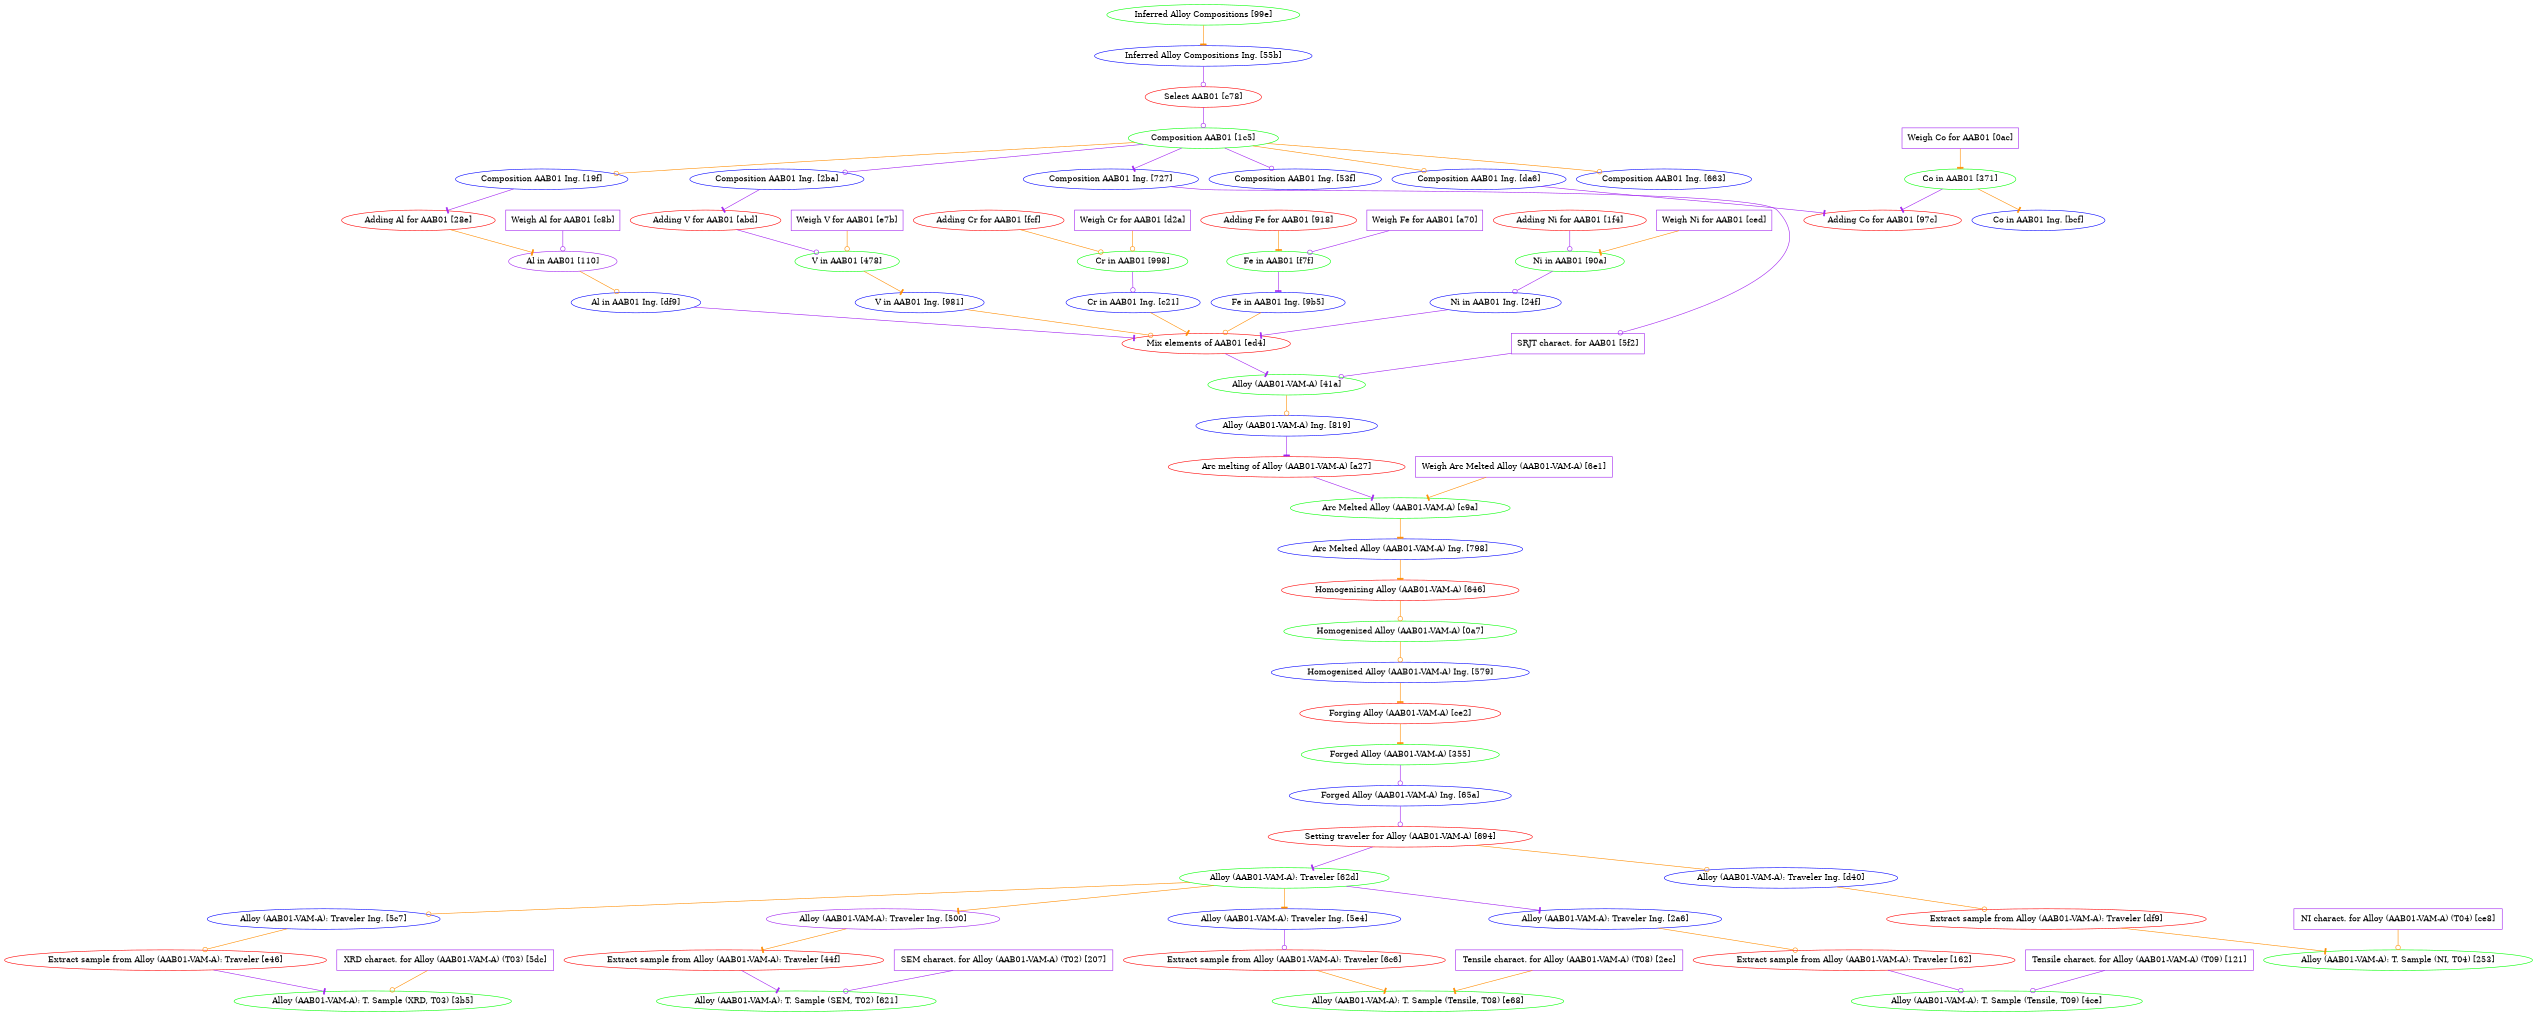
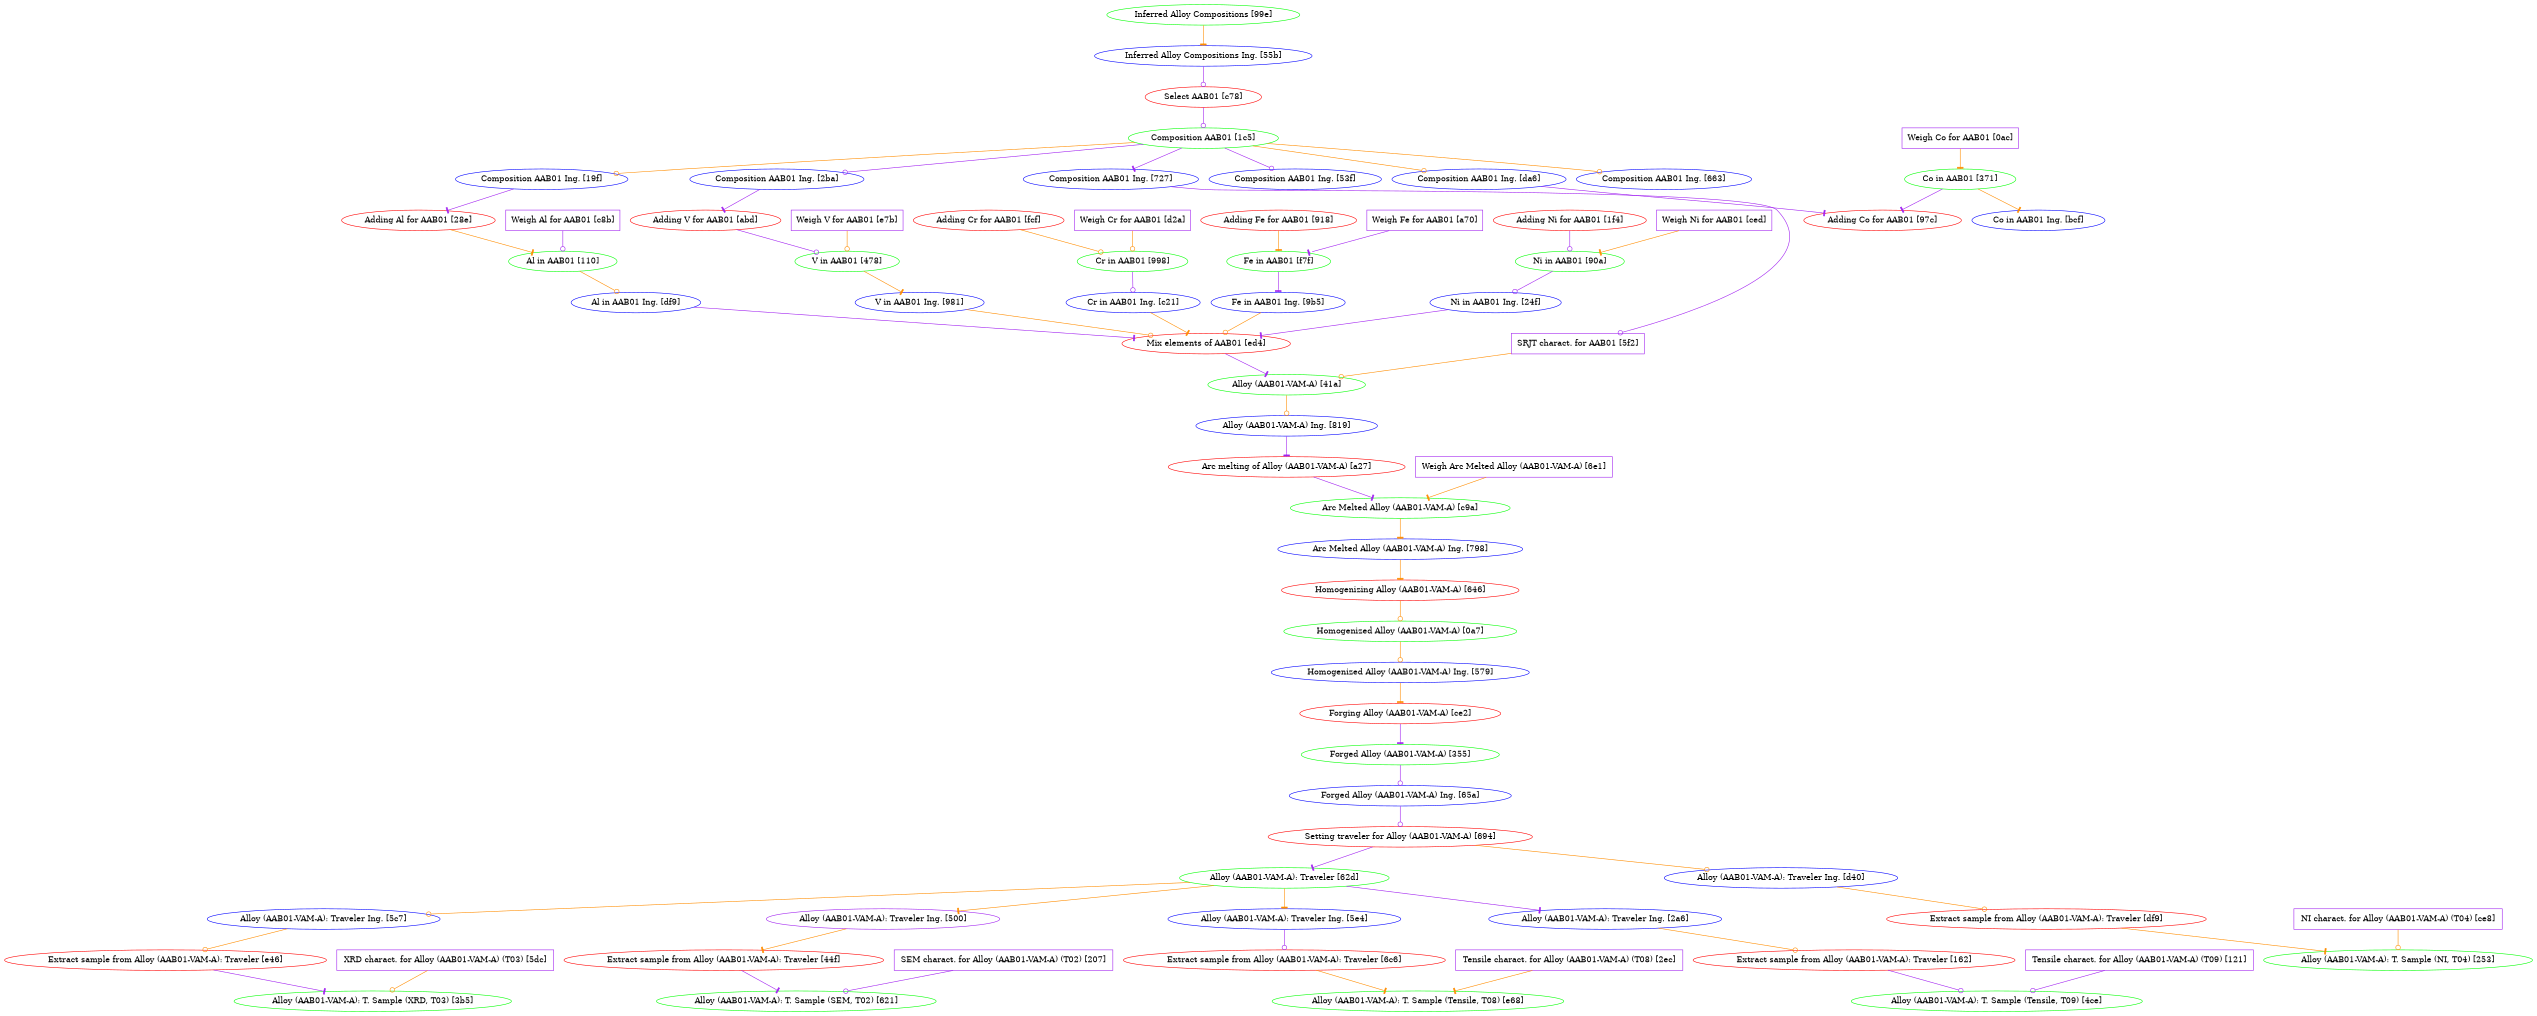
edge "Weigh Fe for AAB01 [a70]" -> "Fe in AAB01 [f7f]": arrowhead odot -> tee
node "Al in AAB01 [110]": color purple -> green
edge "SRJT charact. for AAB01 [5f2]" -> "Alloy (AAB01-VAM-A) [41a]": color purple -> darkorange
edge "Forging Alloy (AAB01-VAM-A) [ce2]" -> "Forged Alloy (AAB01-VAM-A) [355]": color darkorange -> purple
